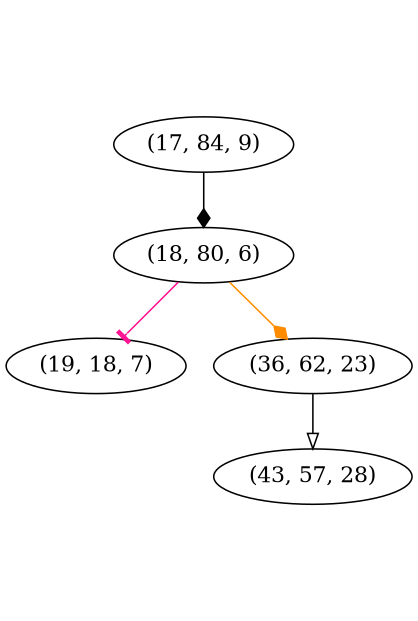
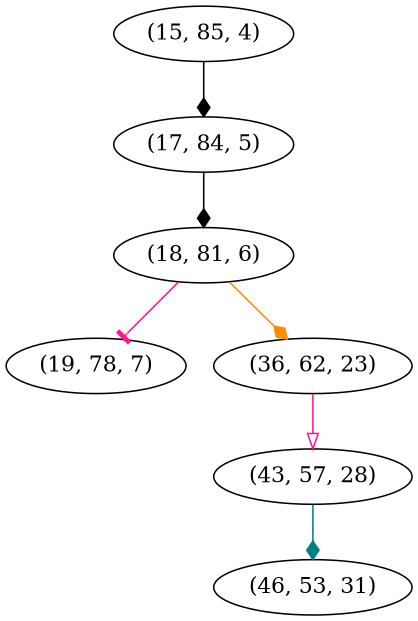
node "(15, 85, 4)": added
node "(17, 84, 9)": label "(17, 84, 9)" -> "(17, 84, 5)"
node "(18, 80, 6)": label "(18, 80, 6)" -> "(18, 81, 6)"
node "(19, 18, 7)": label "(19, 18, 7)" -> "(19, 78, 7)"
edge "(36, 62, 23)" -> "(43, 57, 28)": color black -> deeppink
node "(46, 53, 31)": added
